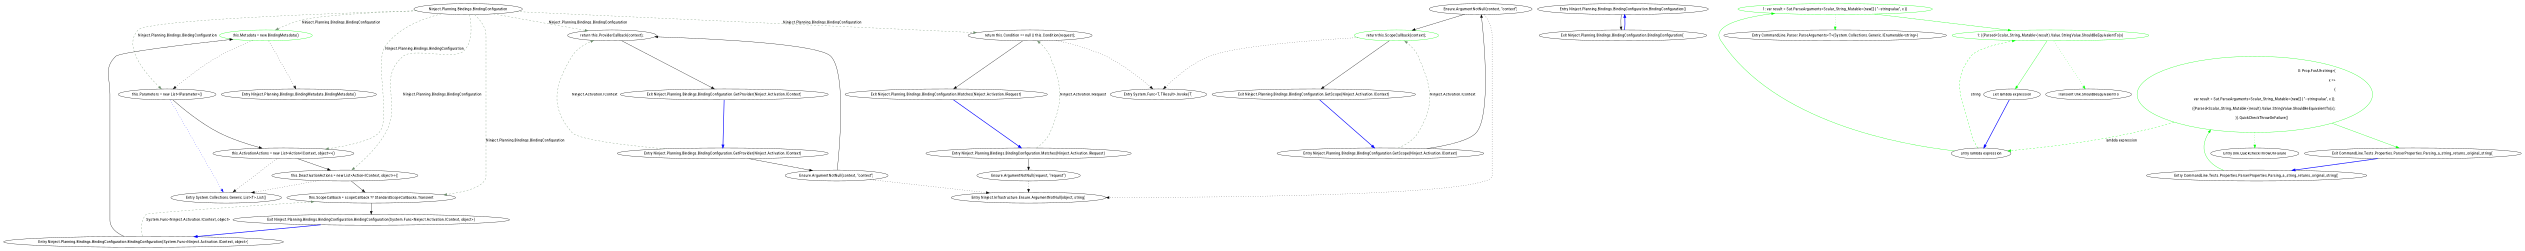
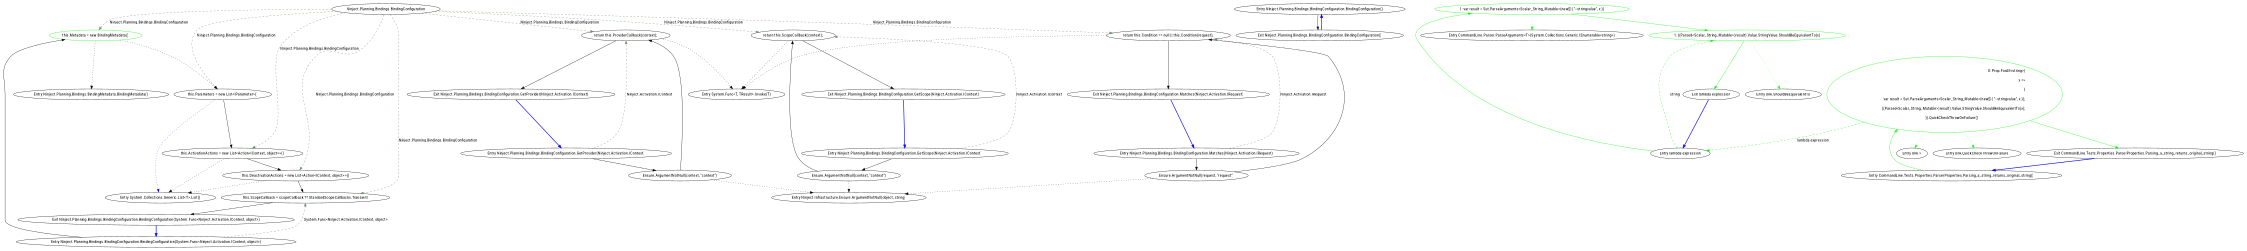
edge "Ninject.Planning.Bindings.BindingConfiguration" -> "return this.ScopeCallback(context);": added, label "Ninject.Planning.Bindings.BindingConfiguration"
node "return this.ScopeCallback(context);": color green -> black
edge "return this.ProviderCallback(context);" -> "Entry System.Func<T, TResult>.Invoke(T)": added
edge "Ensure.ArgumentNotNull(request, ''request'')" -> "return this.Condition == null || this.Condition(request);": added
node "Transient Unk.ShouldBeEquivalentTo": label "Transient Unk.ShouldBeEquivalentTo" -> "Entry Unk.ShouldBeEquivalentTo"
node "Entry Unk.>": added
